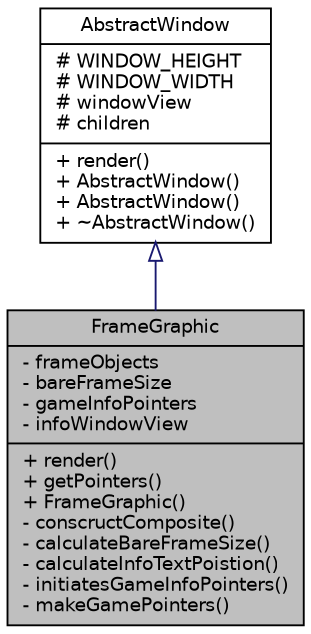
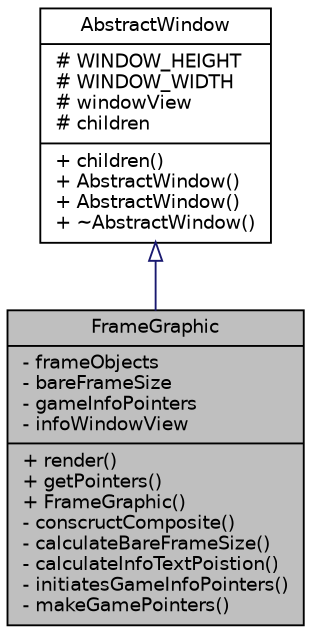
node "AbstractWindow": text "+ render()" -> "+ children()"
